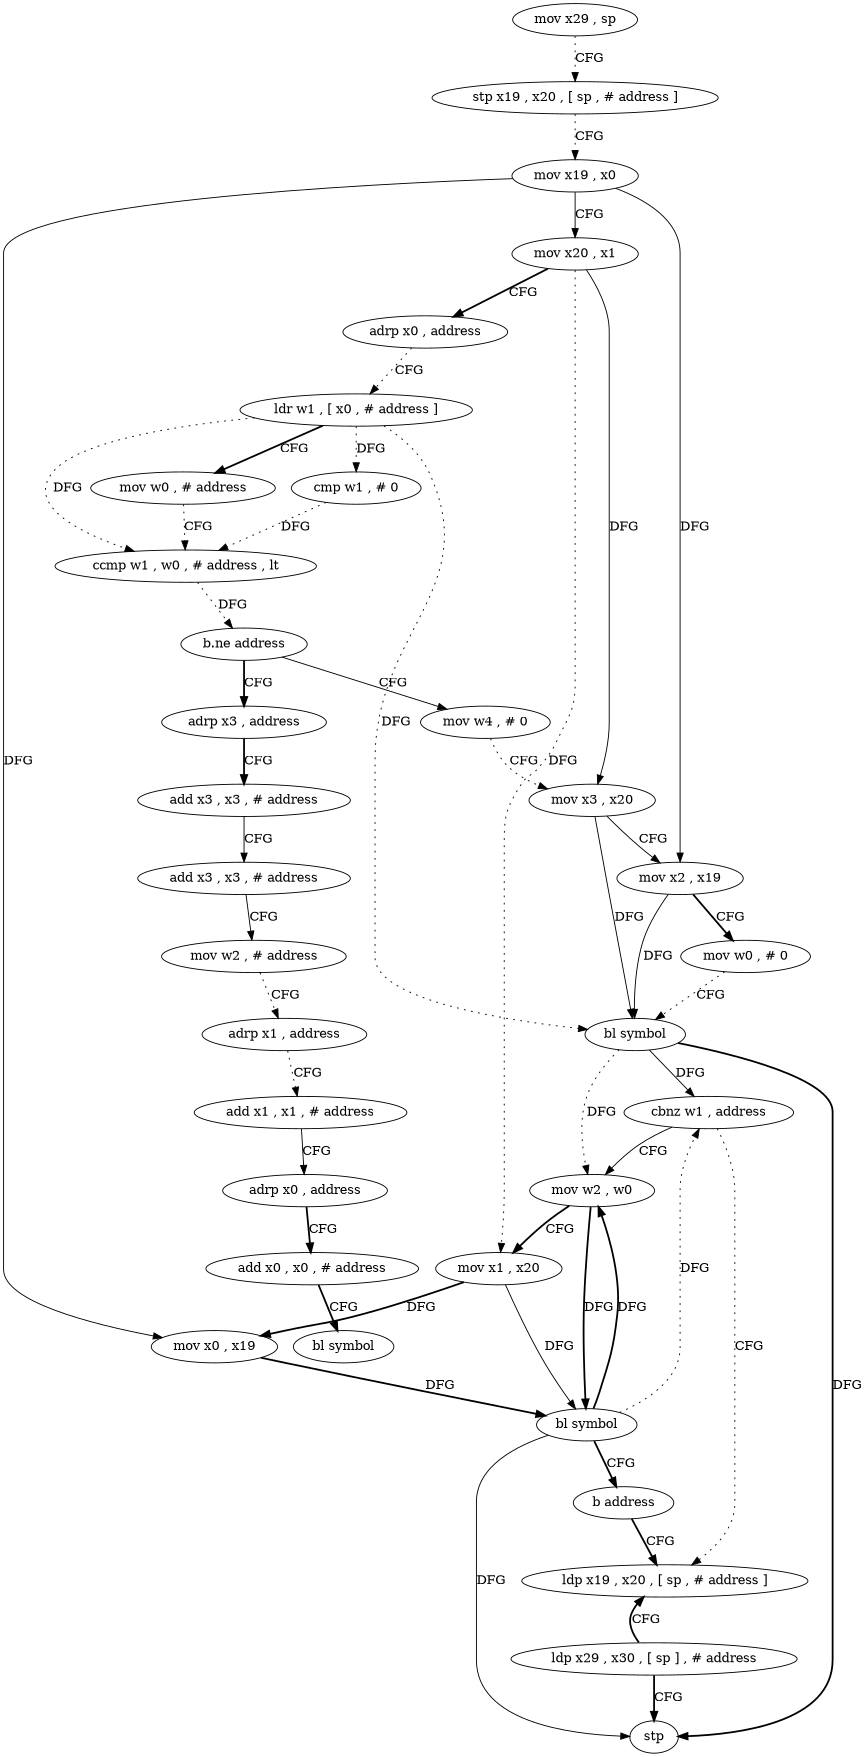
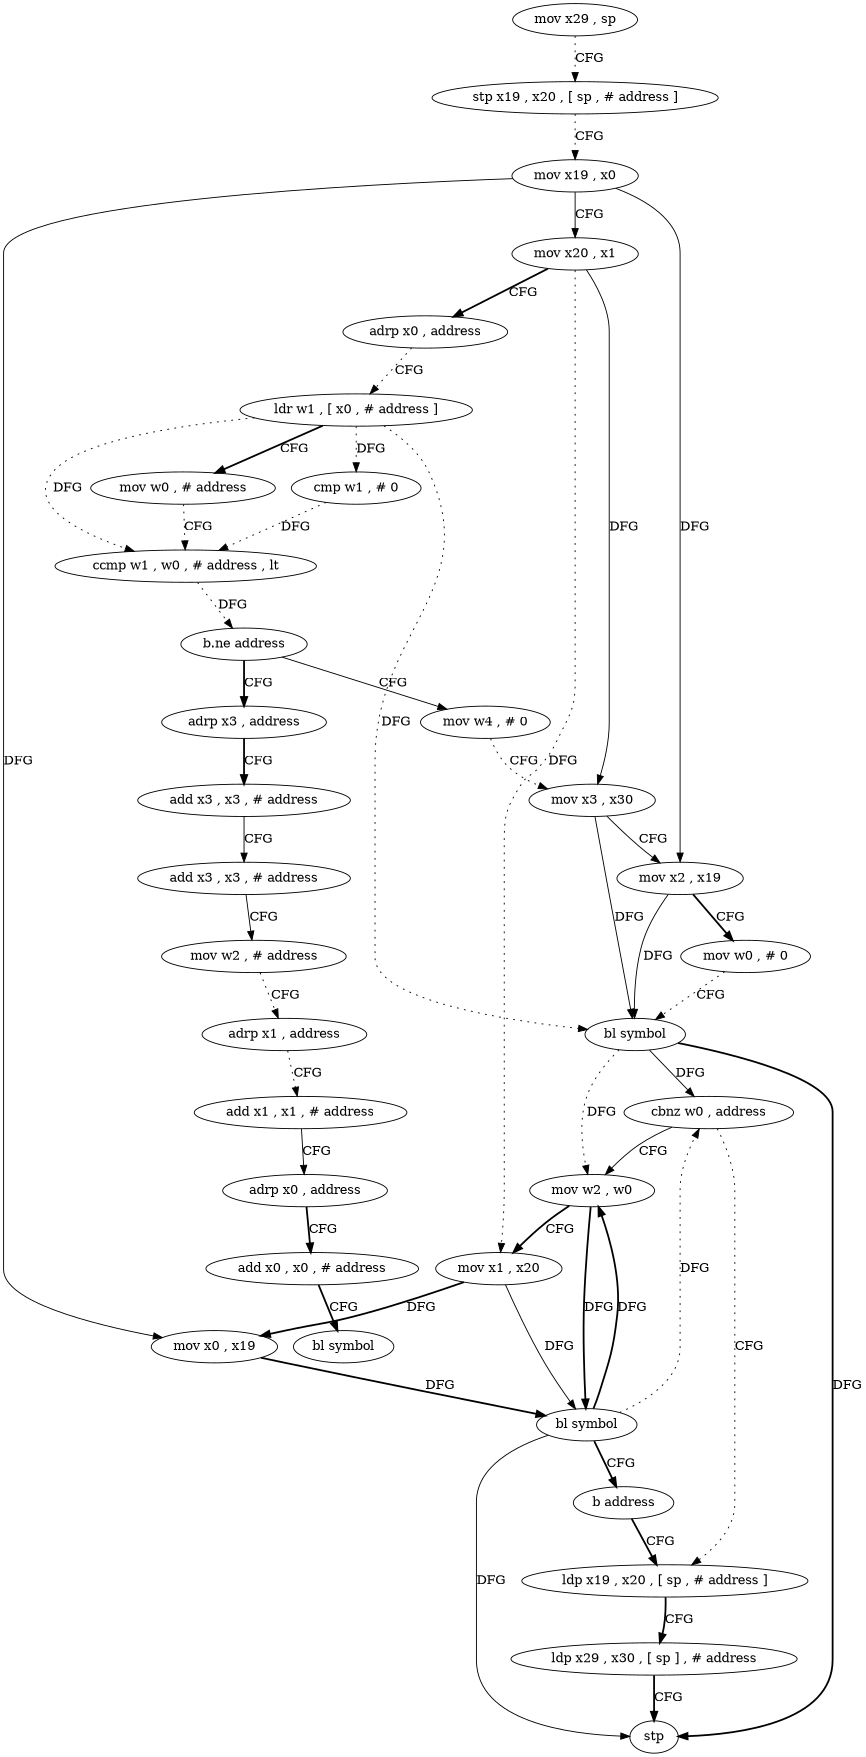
node "mov x3 , x20": label "mov x3 , x20" -> "mov x3 , x30"
node "cbnz w1 , address": label "cbnz w1 , address" -> "cbnz w0 , address"
edge "ldp x29 , x30 , [ sp ] , # address" -> "ldp x19 , x20 , [ sp , # address ]": reversed
